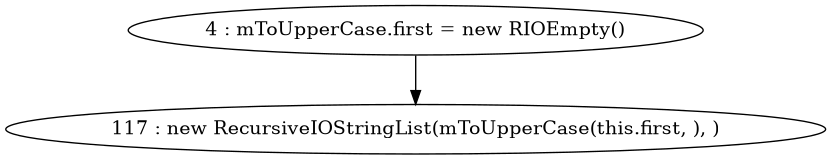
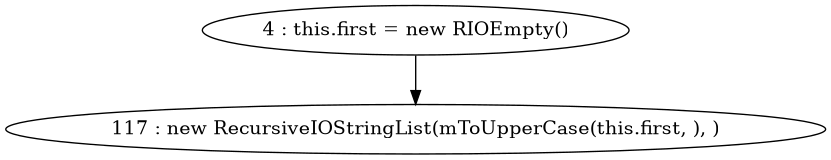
node "4 : mToUpperCase.first = new RIOEmpty()": label "4 : mToUpperCase.first = new RIOEmpty()" -> "4 : this.first = new RIOEmpty()"
